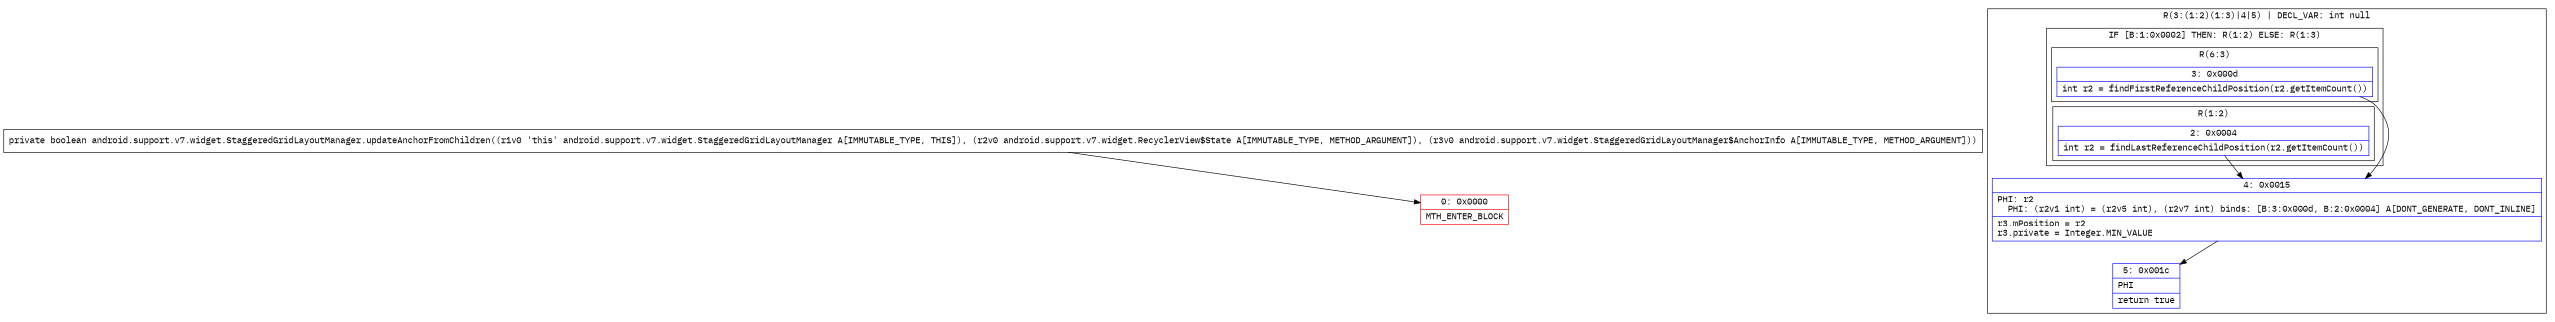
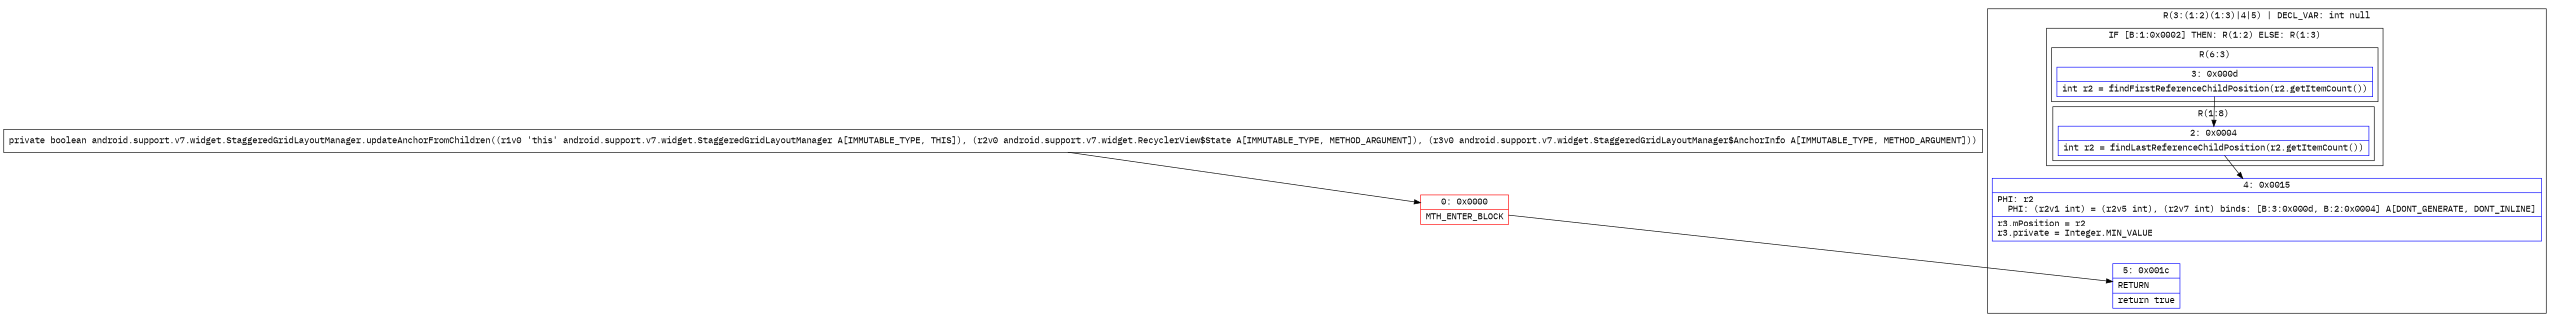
cluster "R(1:2)": label "R(1:2)" -> "R(1:8)"
edge "3: 0x000d" -> "4: 0x0015": now "3: 0x000d" -> "2: 0x0004"
edge "4: 0x0015" -> "5: 0x001c": now "0: 0x0000" -> "5: 0x001c"
node "5: 0x001c": text "PHI" -> "RETURN"
